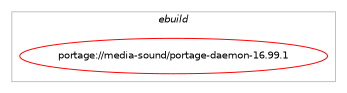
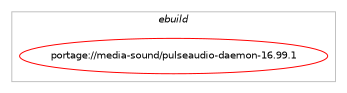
node "portage://media-sound/portage-daemon-16.99.1": label "portage://media-sound/portage-daemon-16.99.1" -> "portage://media-sound/pulseaudio-daemon-16.99.1"
